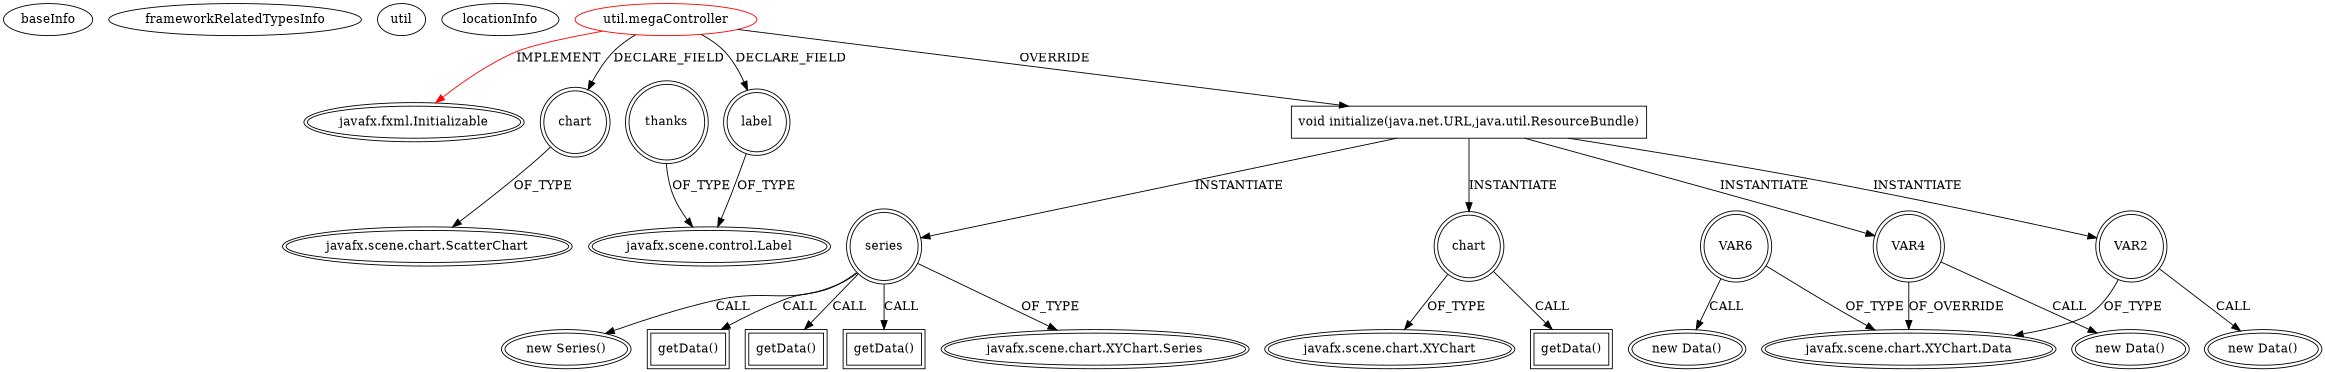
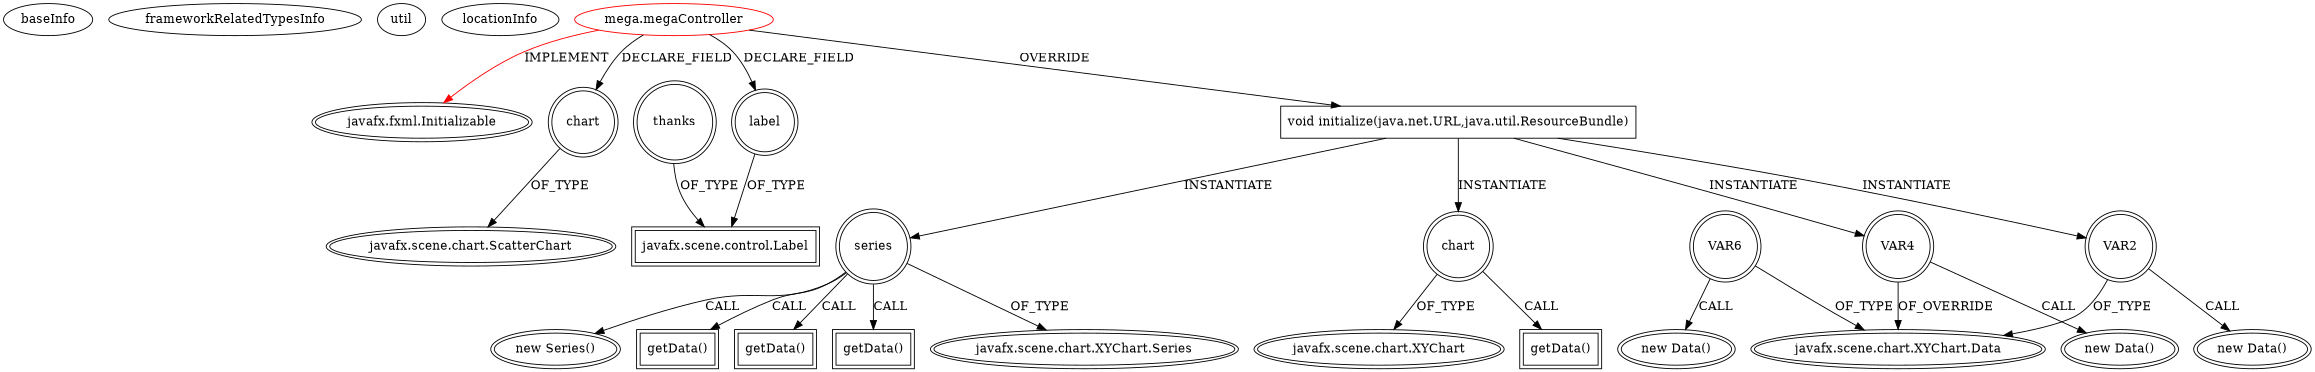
node "util.megaController": label "util.megaController" -> "mega.megaController"
node "javafx.scene.control.Label": shape ellipse -> box
